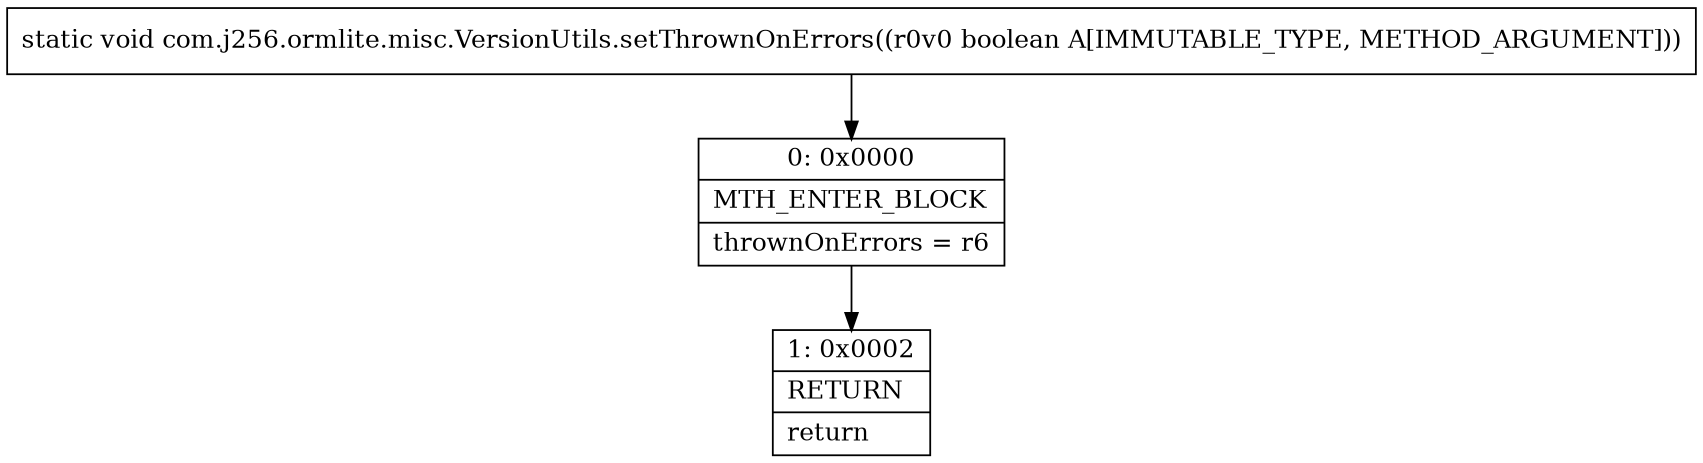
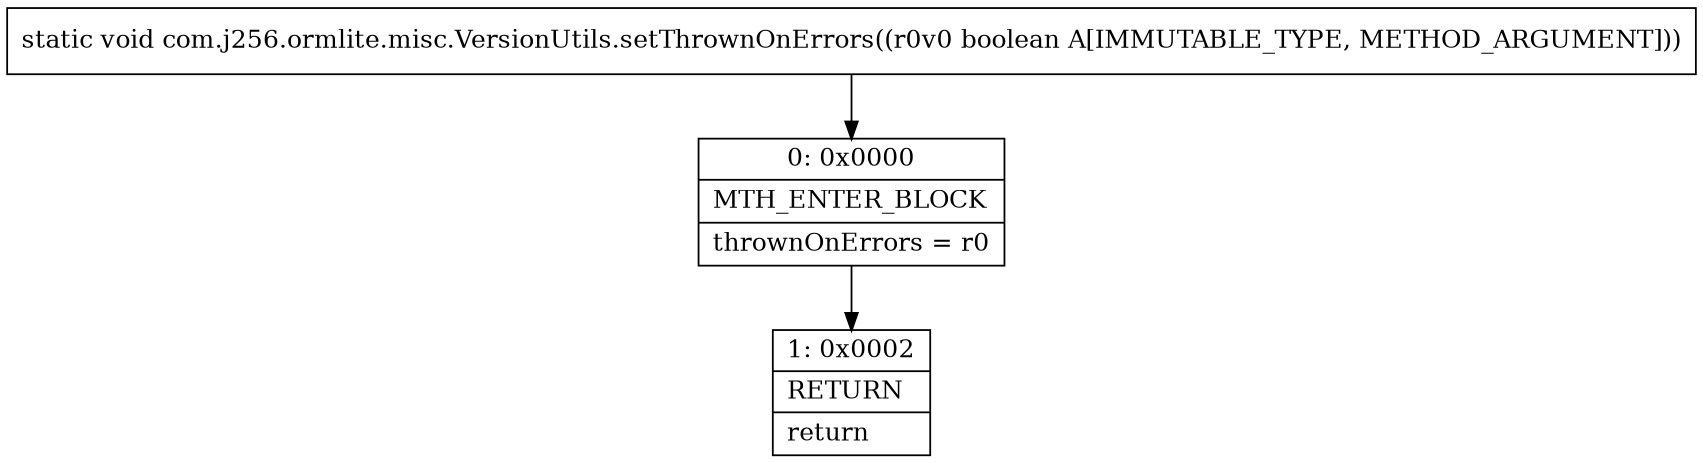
node "0: 0x0000": text "thrownOnErrors = r6" -> "thrownOnErrors = r0"
